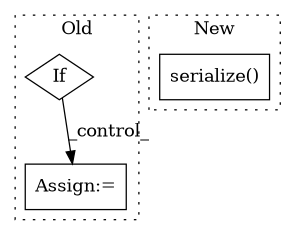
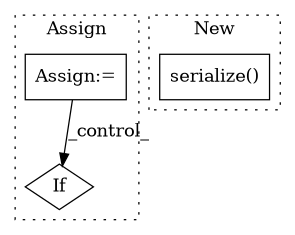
cluster "Old": label "Old" -> "Assign"
edge "If" -> "Assign:=": reversed
